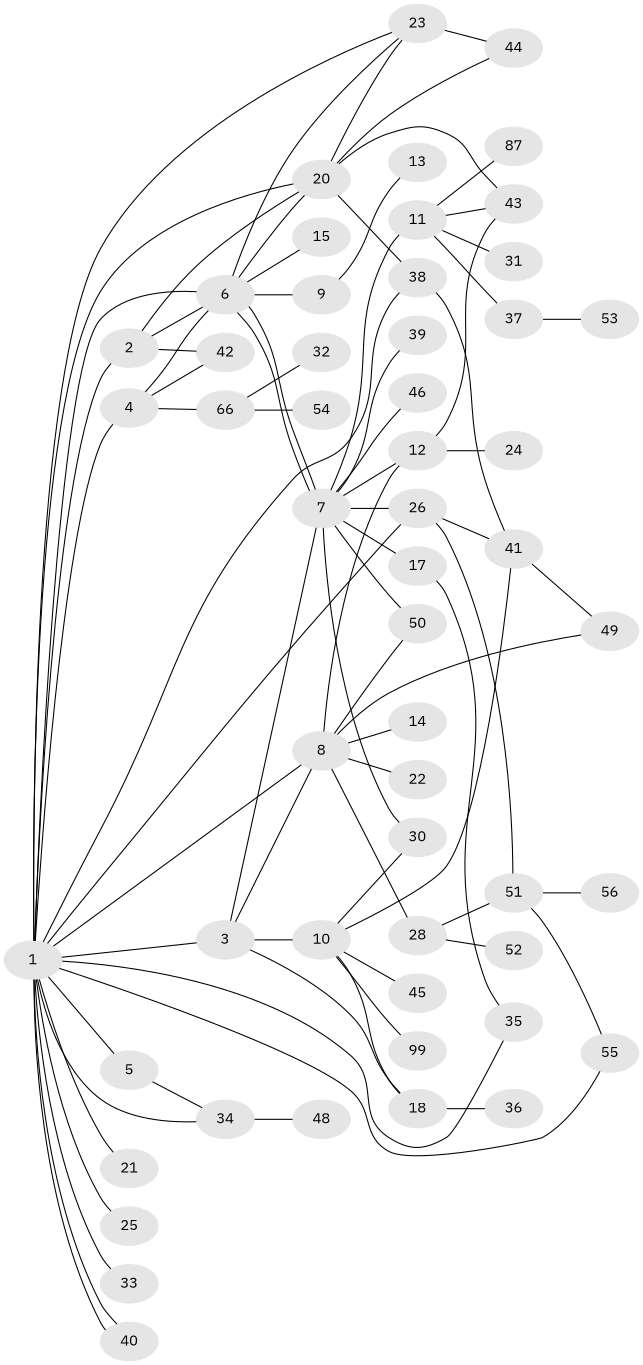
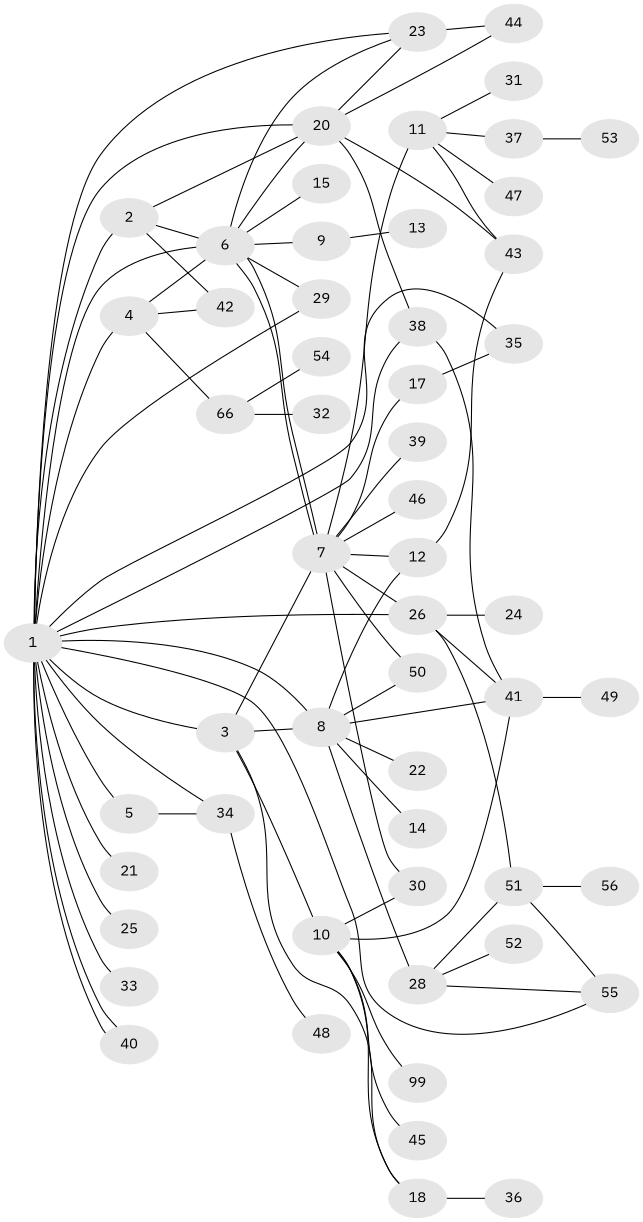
node "87": label "87" -> "47"
node "29": added
edge "12" -- "24": now "26" -- "24"
edge "49" -- "8": now "41" -- "8"
edge "28" -- "55": added
